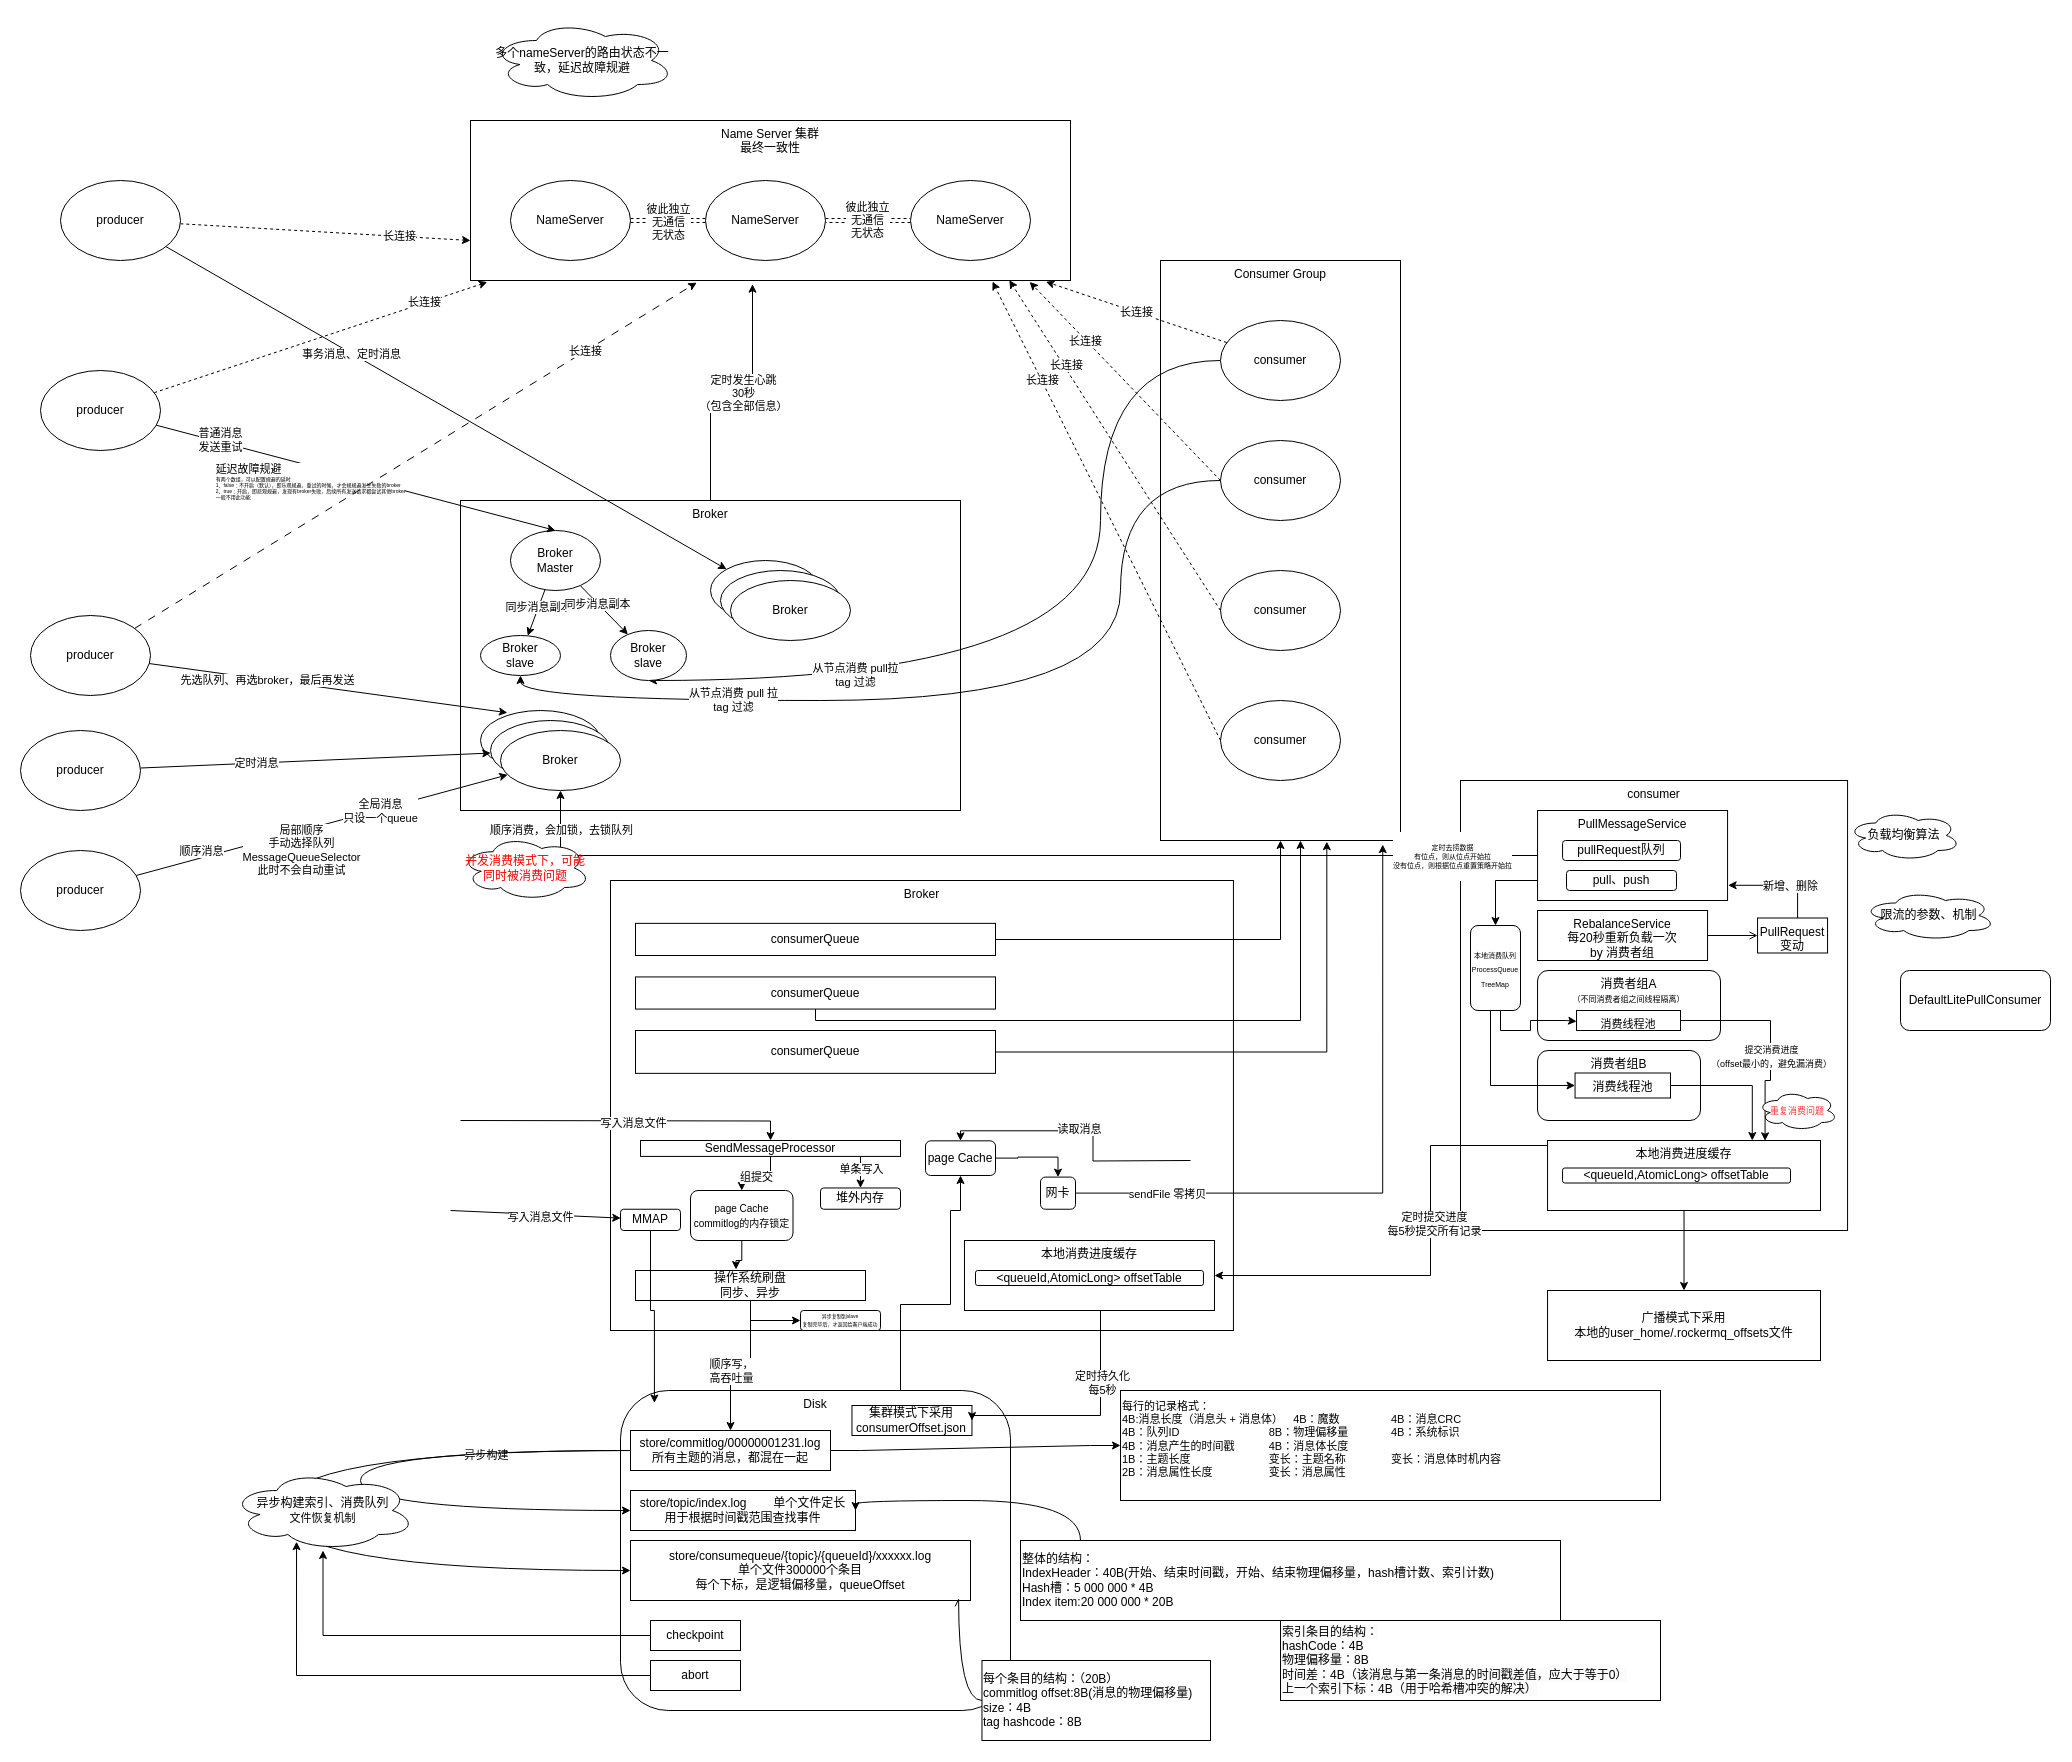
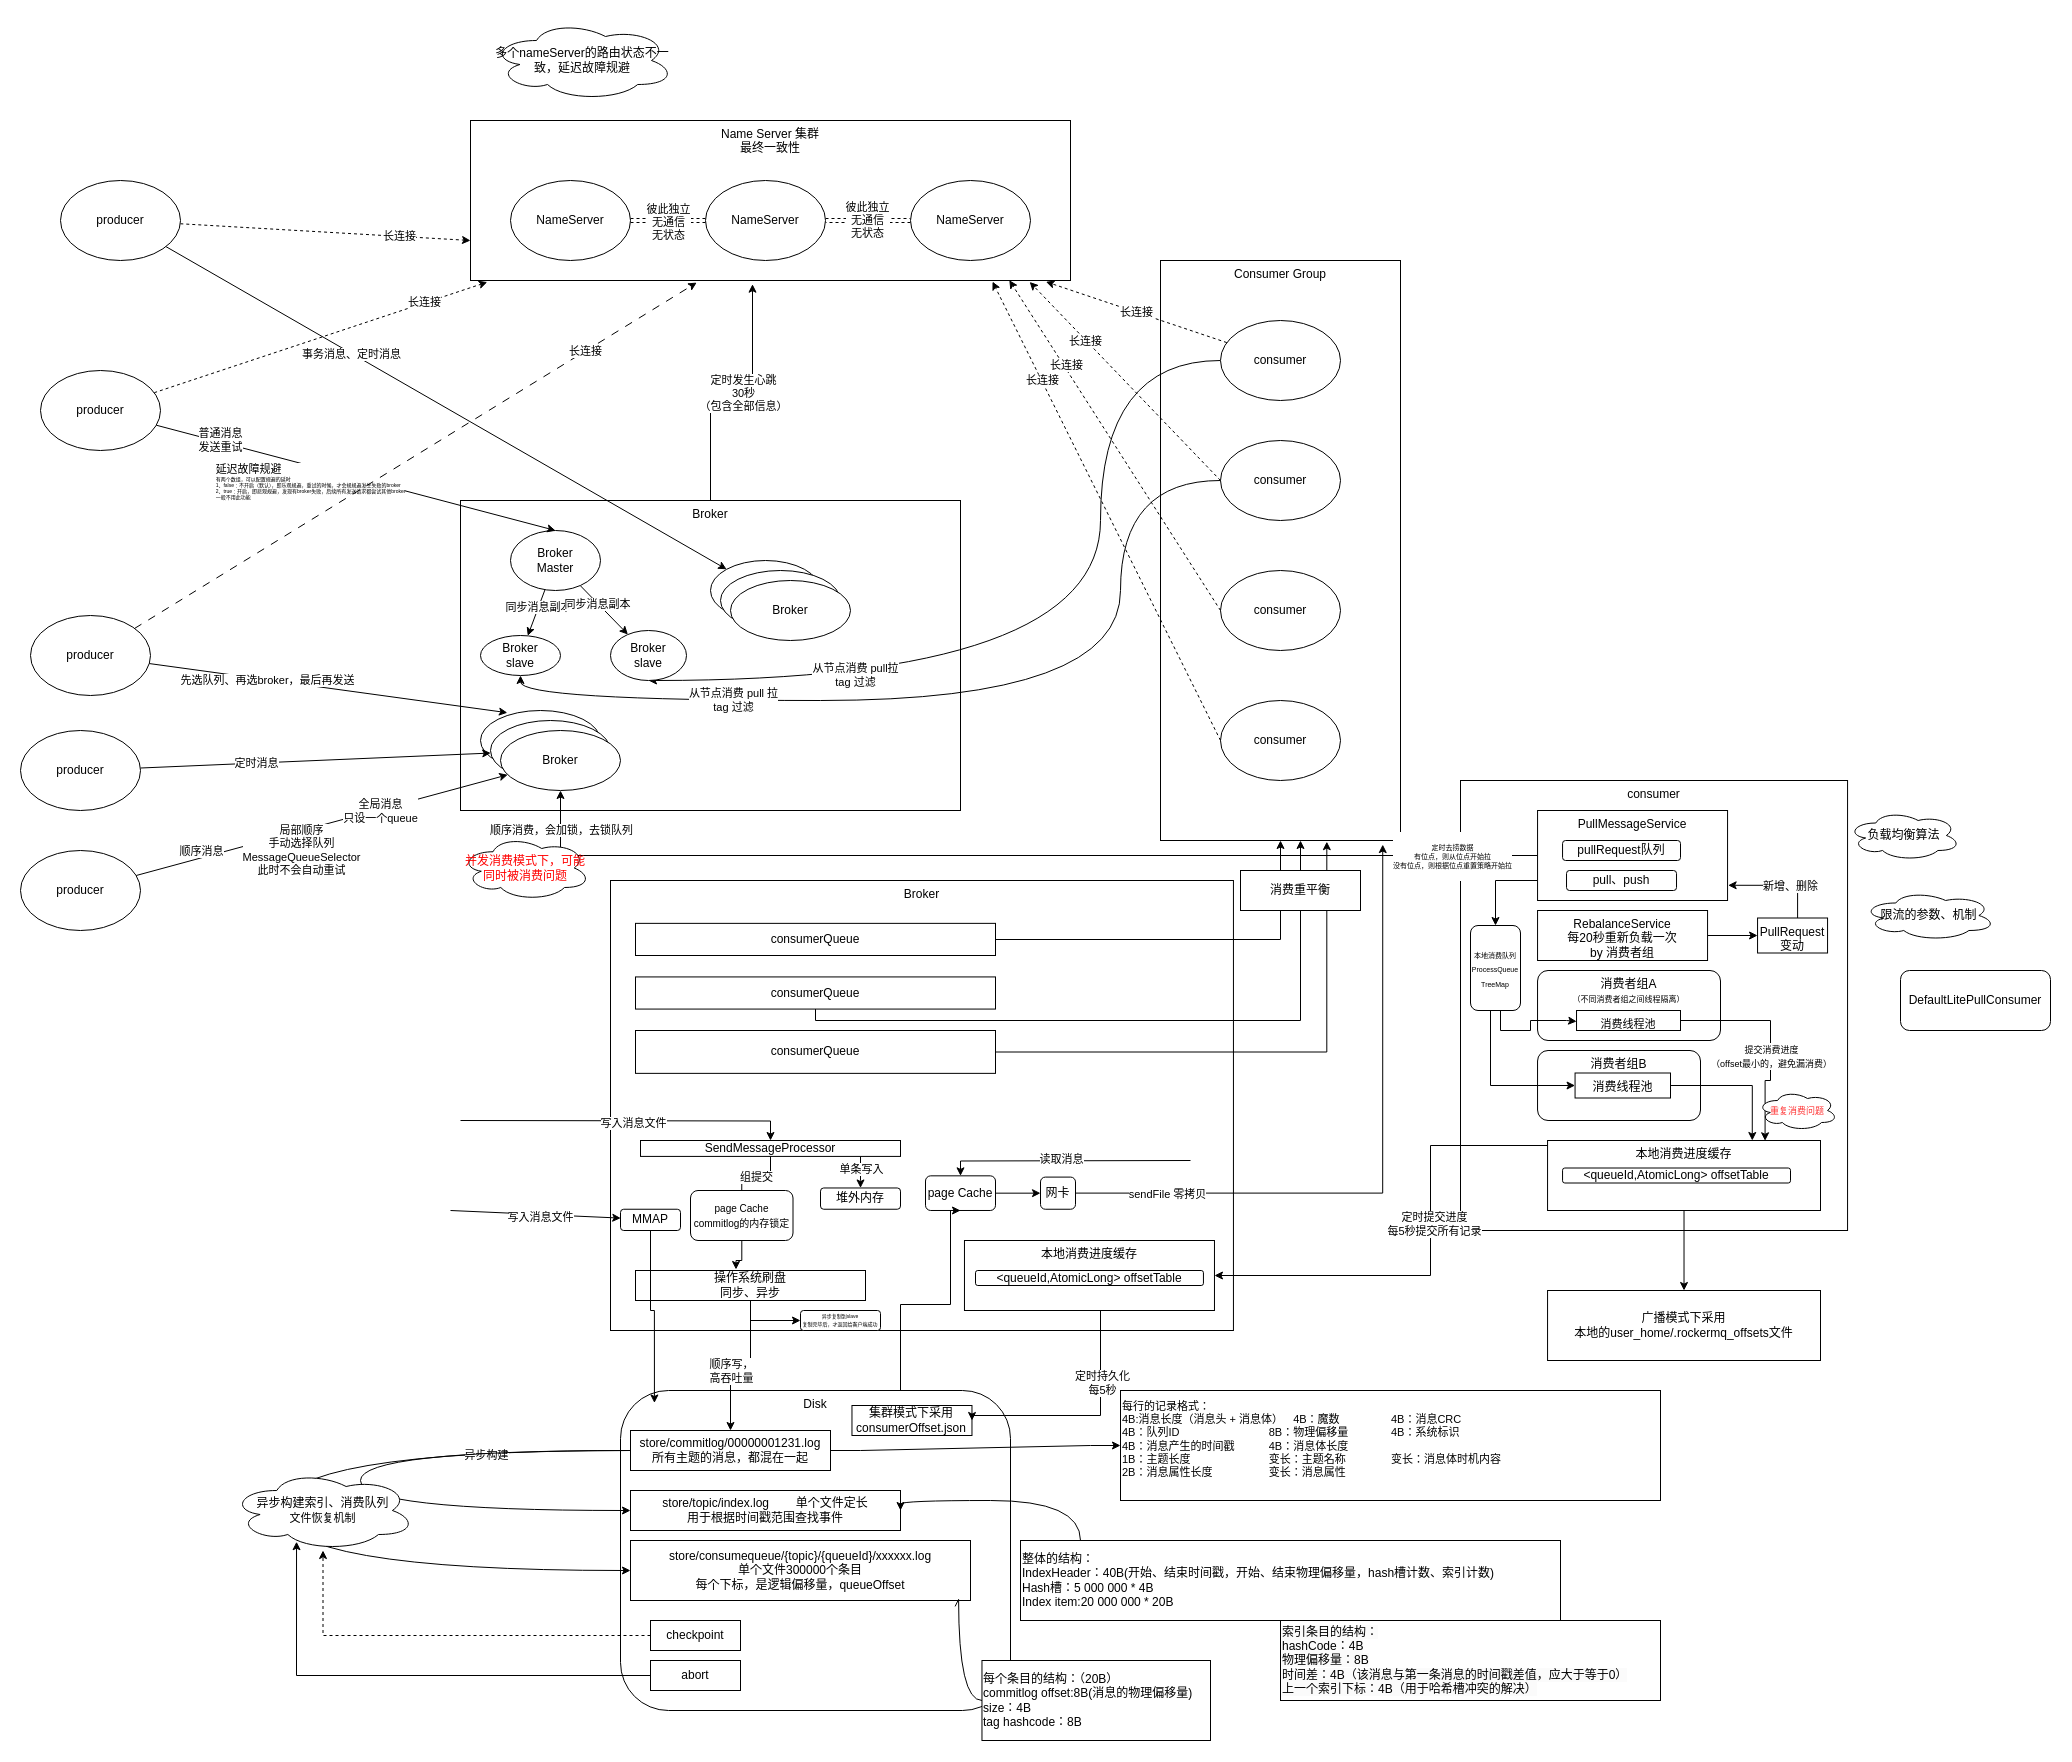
node "消费重平衡": added
edge "RebalanceService 每20秒重新负载一次 by 消费者组" -> "PullRequest变动": arrowhead open -> classic
node "page Cache": moved (961, 1158) -> (961, 1193)
edge "SendMessageProcessor" -> "page Cache commitlog的内存锁定": arrowhead classic -> none
node "store/topic/index.log 单个文件定长 用于根据时间戳范围查找事件": size 225x40 -> 270x40
edge "checkpoint" -> "异步构建索引、消费队列文件恢复机制": style solid -> dashed
